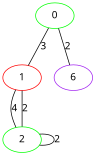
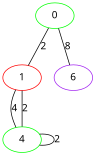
edge "0" -- "1": label "3" -> "2"
edge "0" -- "6": label "2" -> "8"
node "2": label "2" -> "4"
